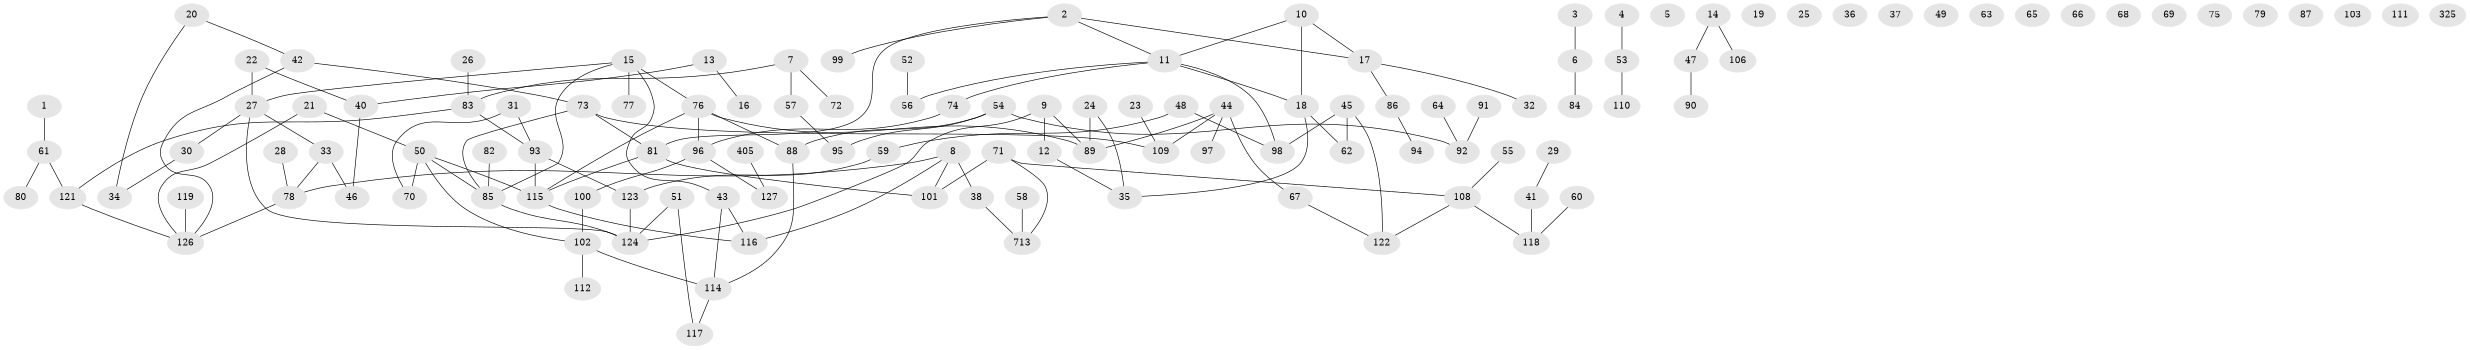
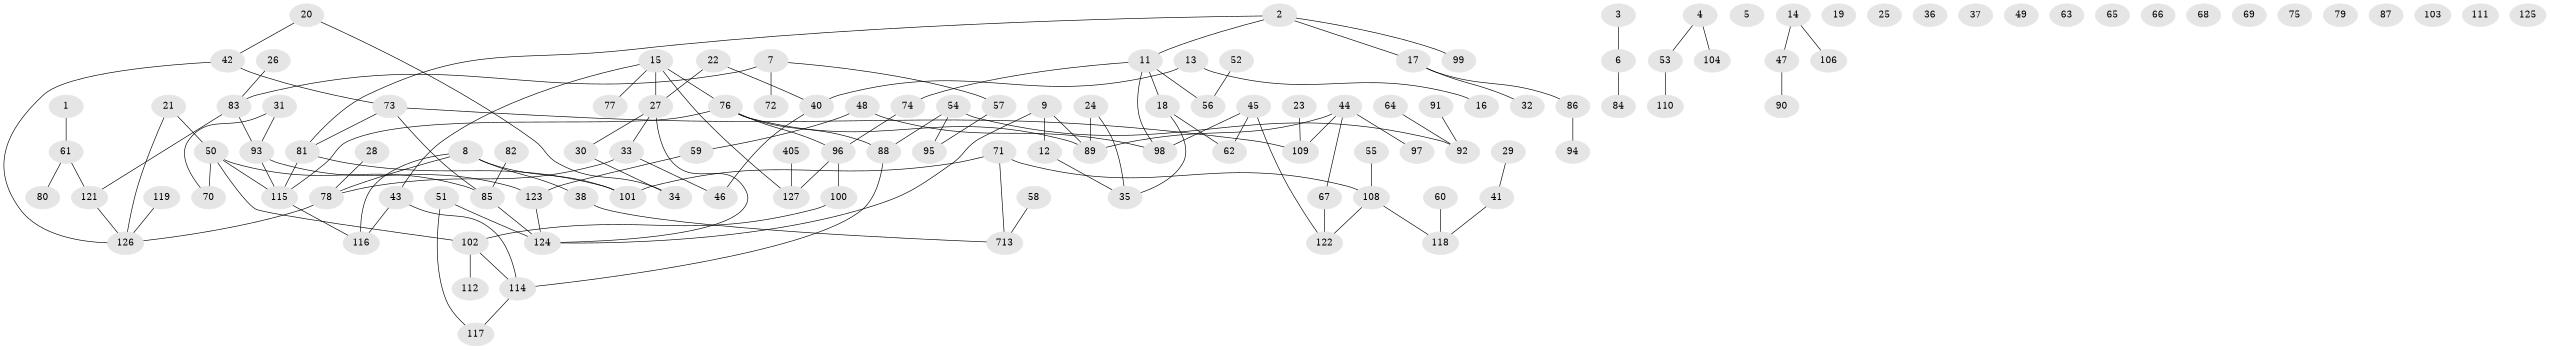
node "10": removed
node "325": label "325" -> "125"
node "104": added
edge "15" -- "85": now "15" -- "127"
